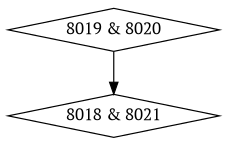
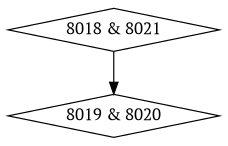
edge "8019 & 8020" -> "8018 & 8021": reversed
